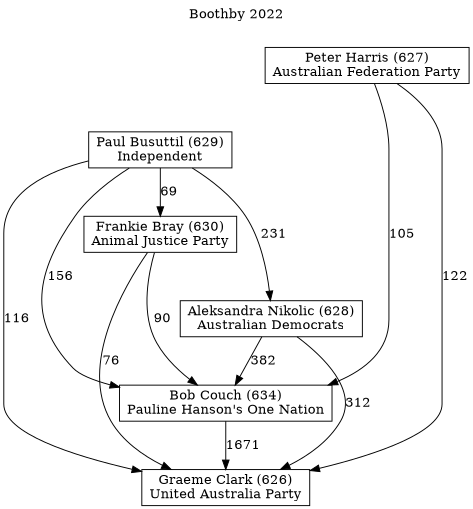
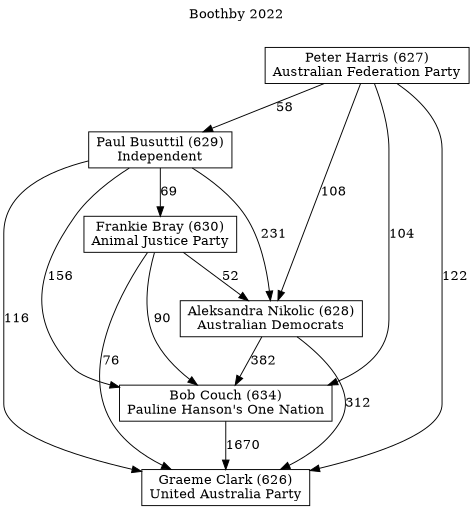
edge "Peter Harris (627) Australian Federation Party" -> "Paul Busuttil (629) Independent": added, label "58"
edge "Peter Harris (627) Australian Federation Party" -> "Aleksandra Nikolic (628) Australian Democrats": added, label "108"
edge "Peter Harris (627) Australian Federation Party" -> "Bob Couch (634) Pauline Hanson's One Nation": label "105" -> "104"
edge "Frankie Bray (630) Animal Justice Party" -> "Aleksandra Nikolic (628) Australian Democrats": added, label "52"
edge "Bob Couch (634) Pauline Hanson's One Nation" -> "Graeme Clark (626) United Australia Party": label "1671" -> "1670"
